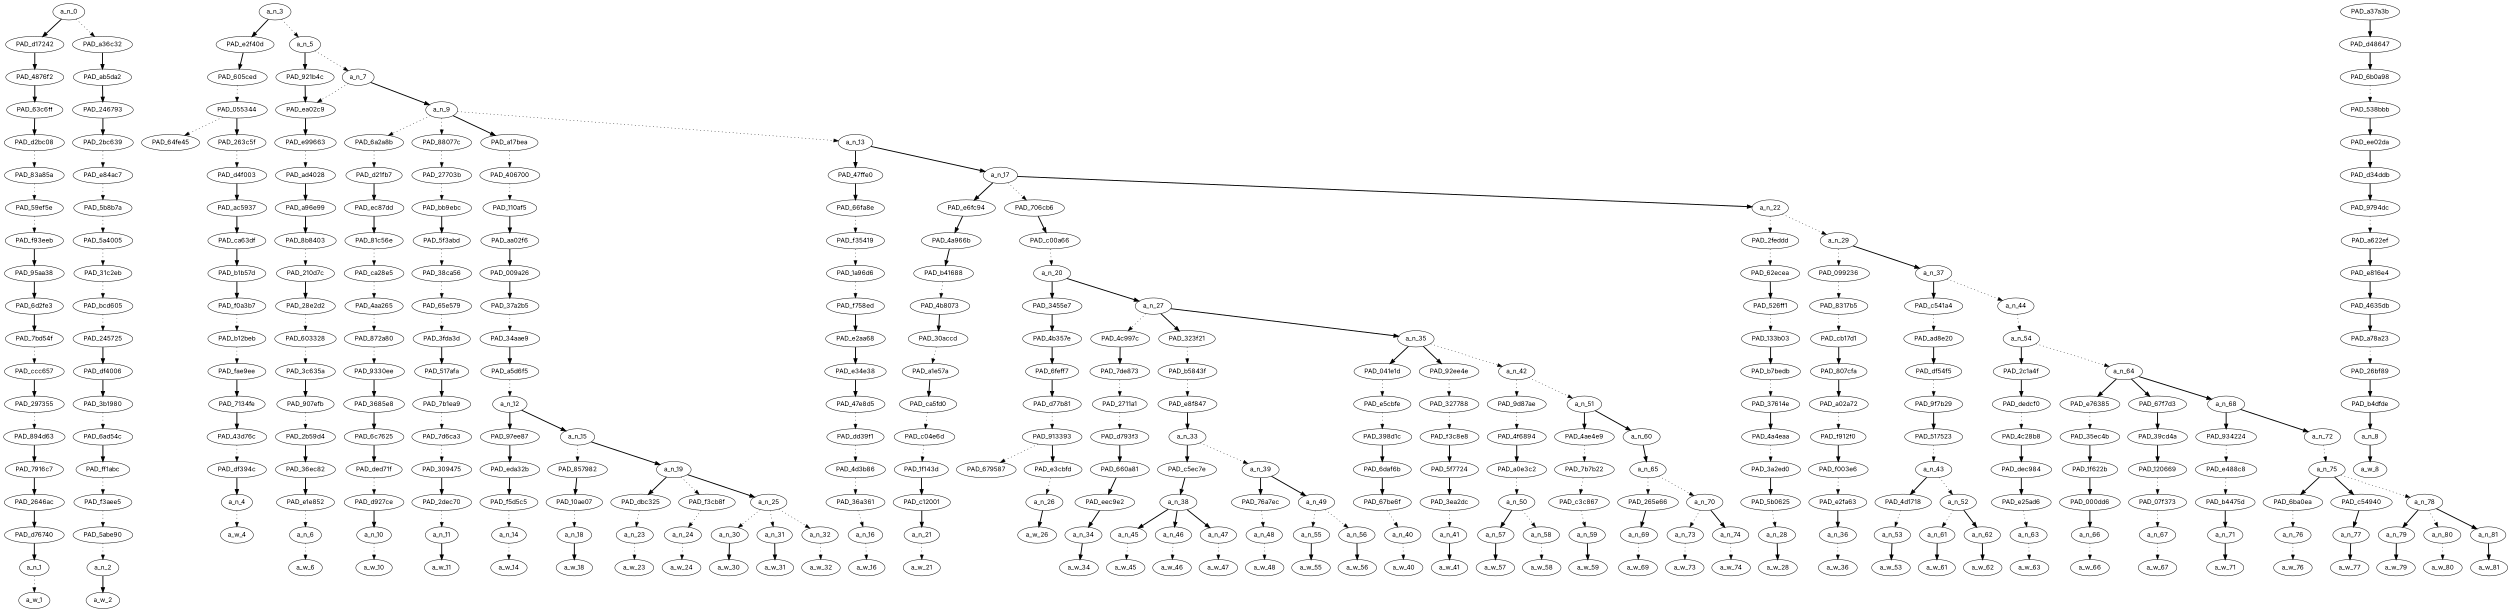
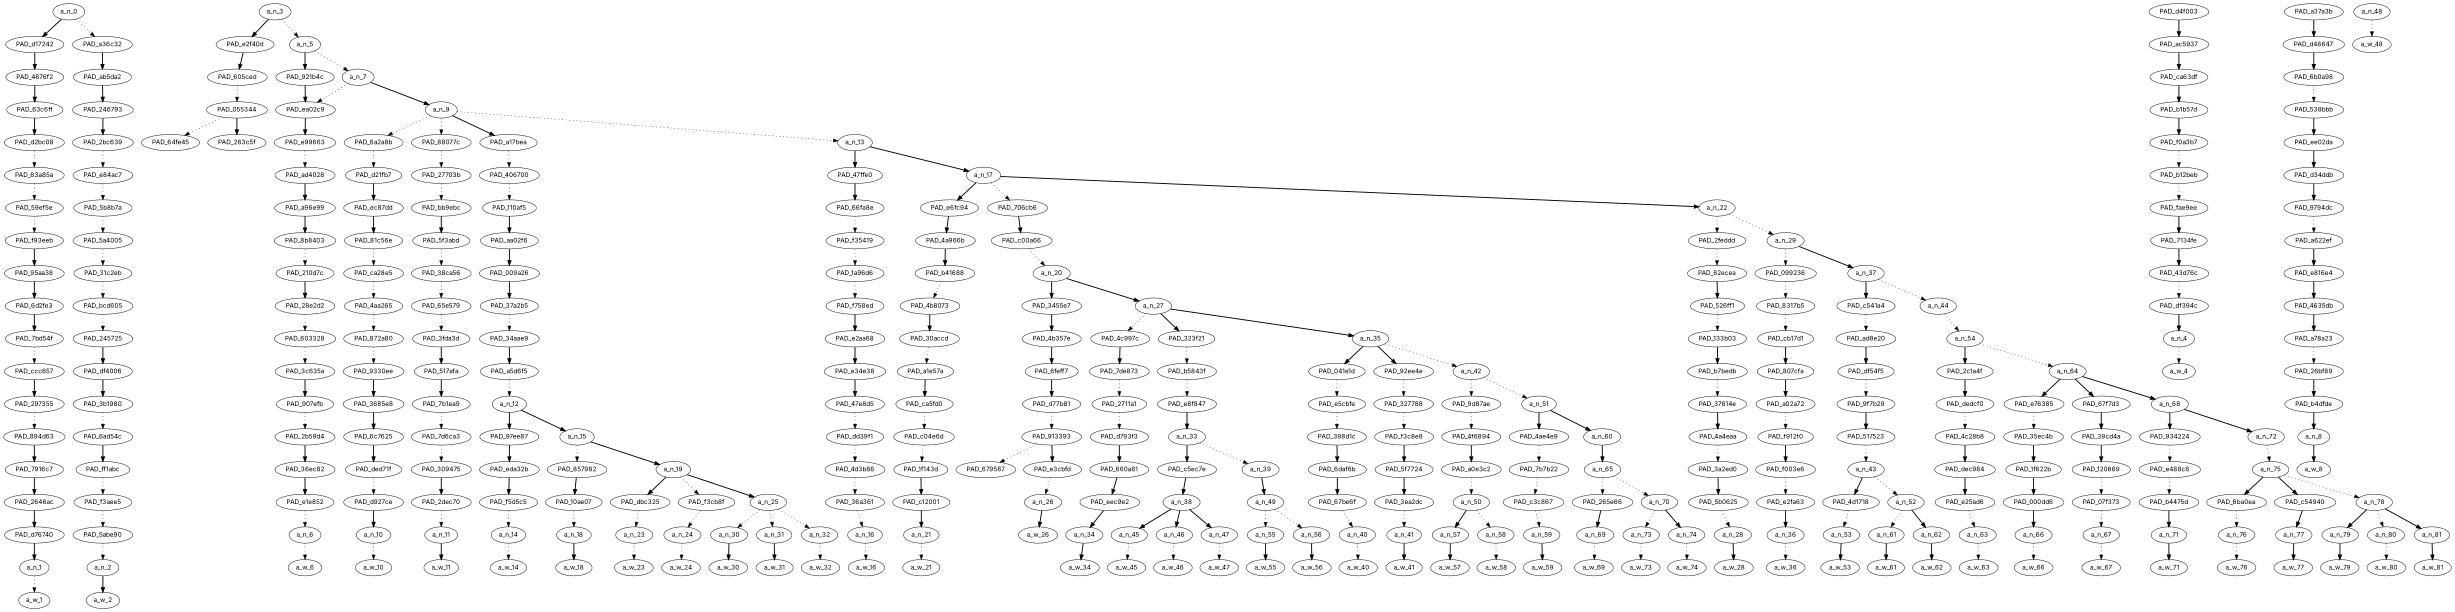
edge "PAD_263c5f" -> "PAD_d4f003": removed
node "PAD_76a7ec": removed
